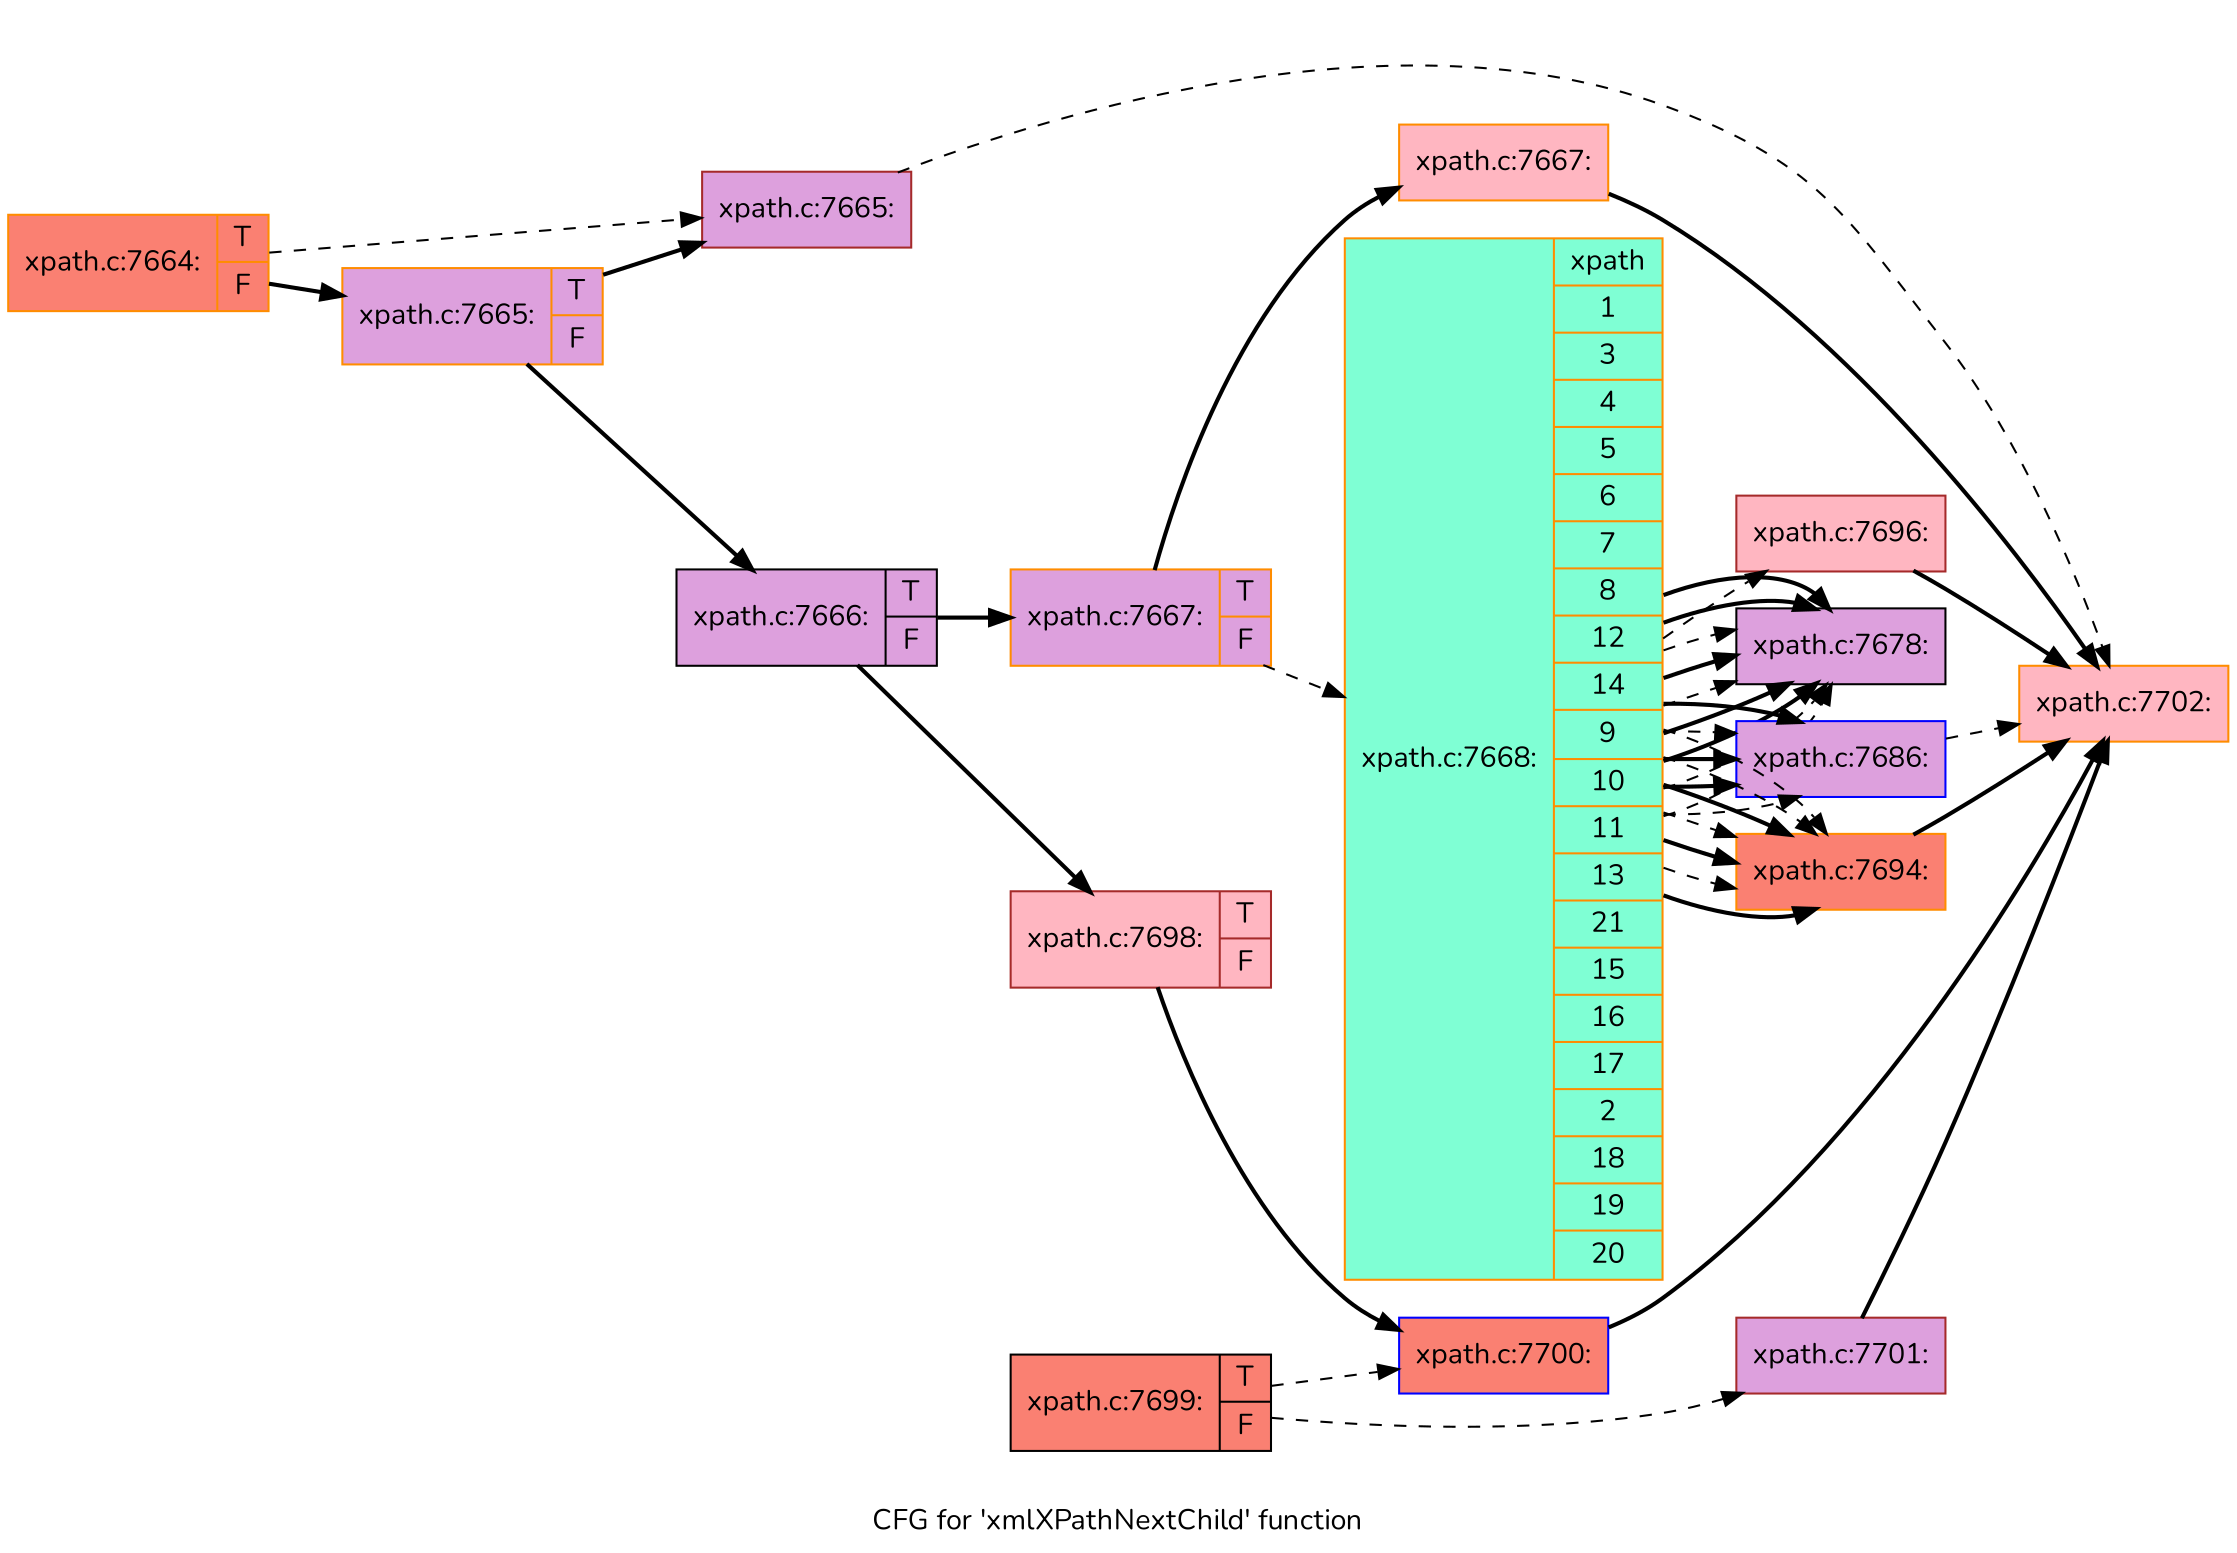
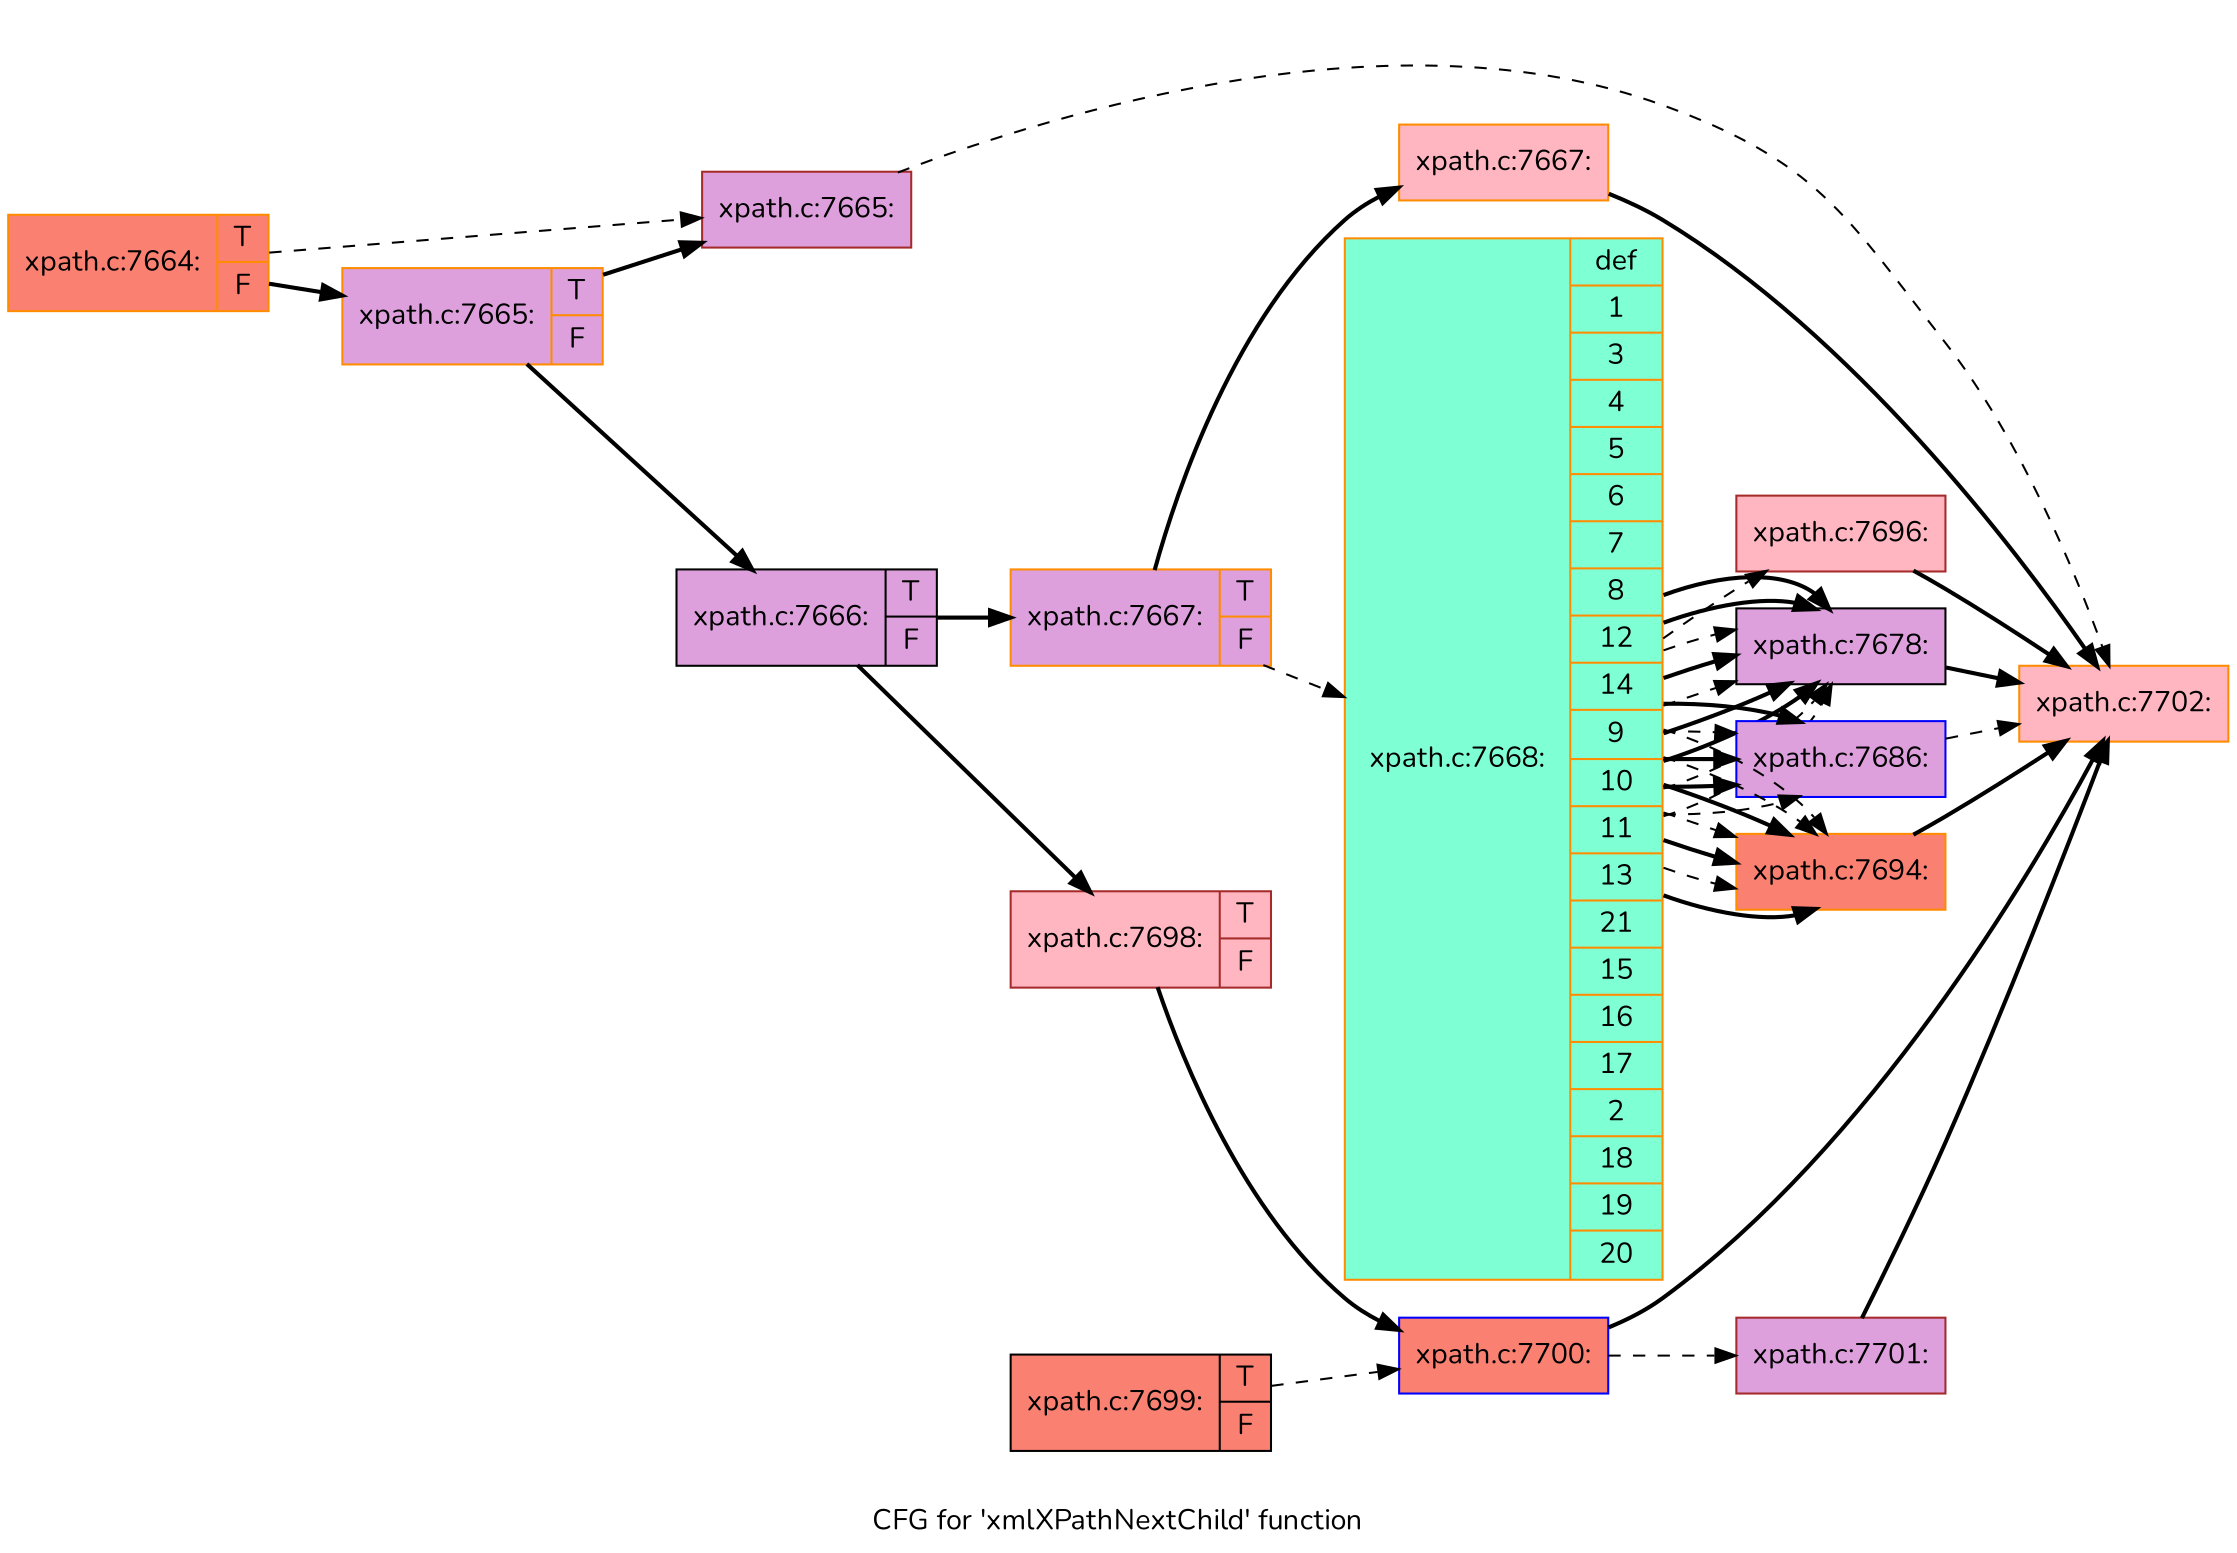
node "xpath.c:7668:": text "xpath" -> "def"
edge "xpath.c:7678:" -> "xpath.c:7702:": added
edge "xpath.c:7699:" -> "xpath.c:7701:": now "xpath.c:7700:" -> "xpath.c:7701:"
